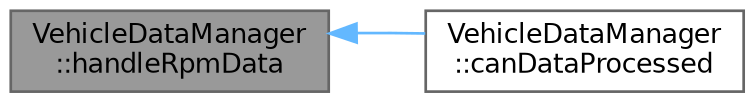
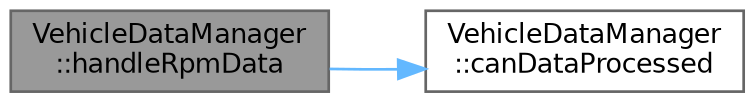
edge "VehicleDataManager ::canDataProcessed" -> "VehicleDataManager ::handleRpmData": reversed
